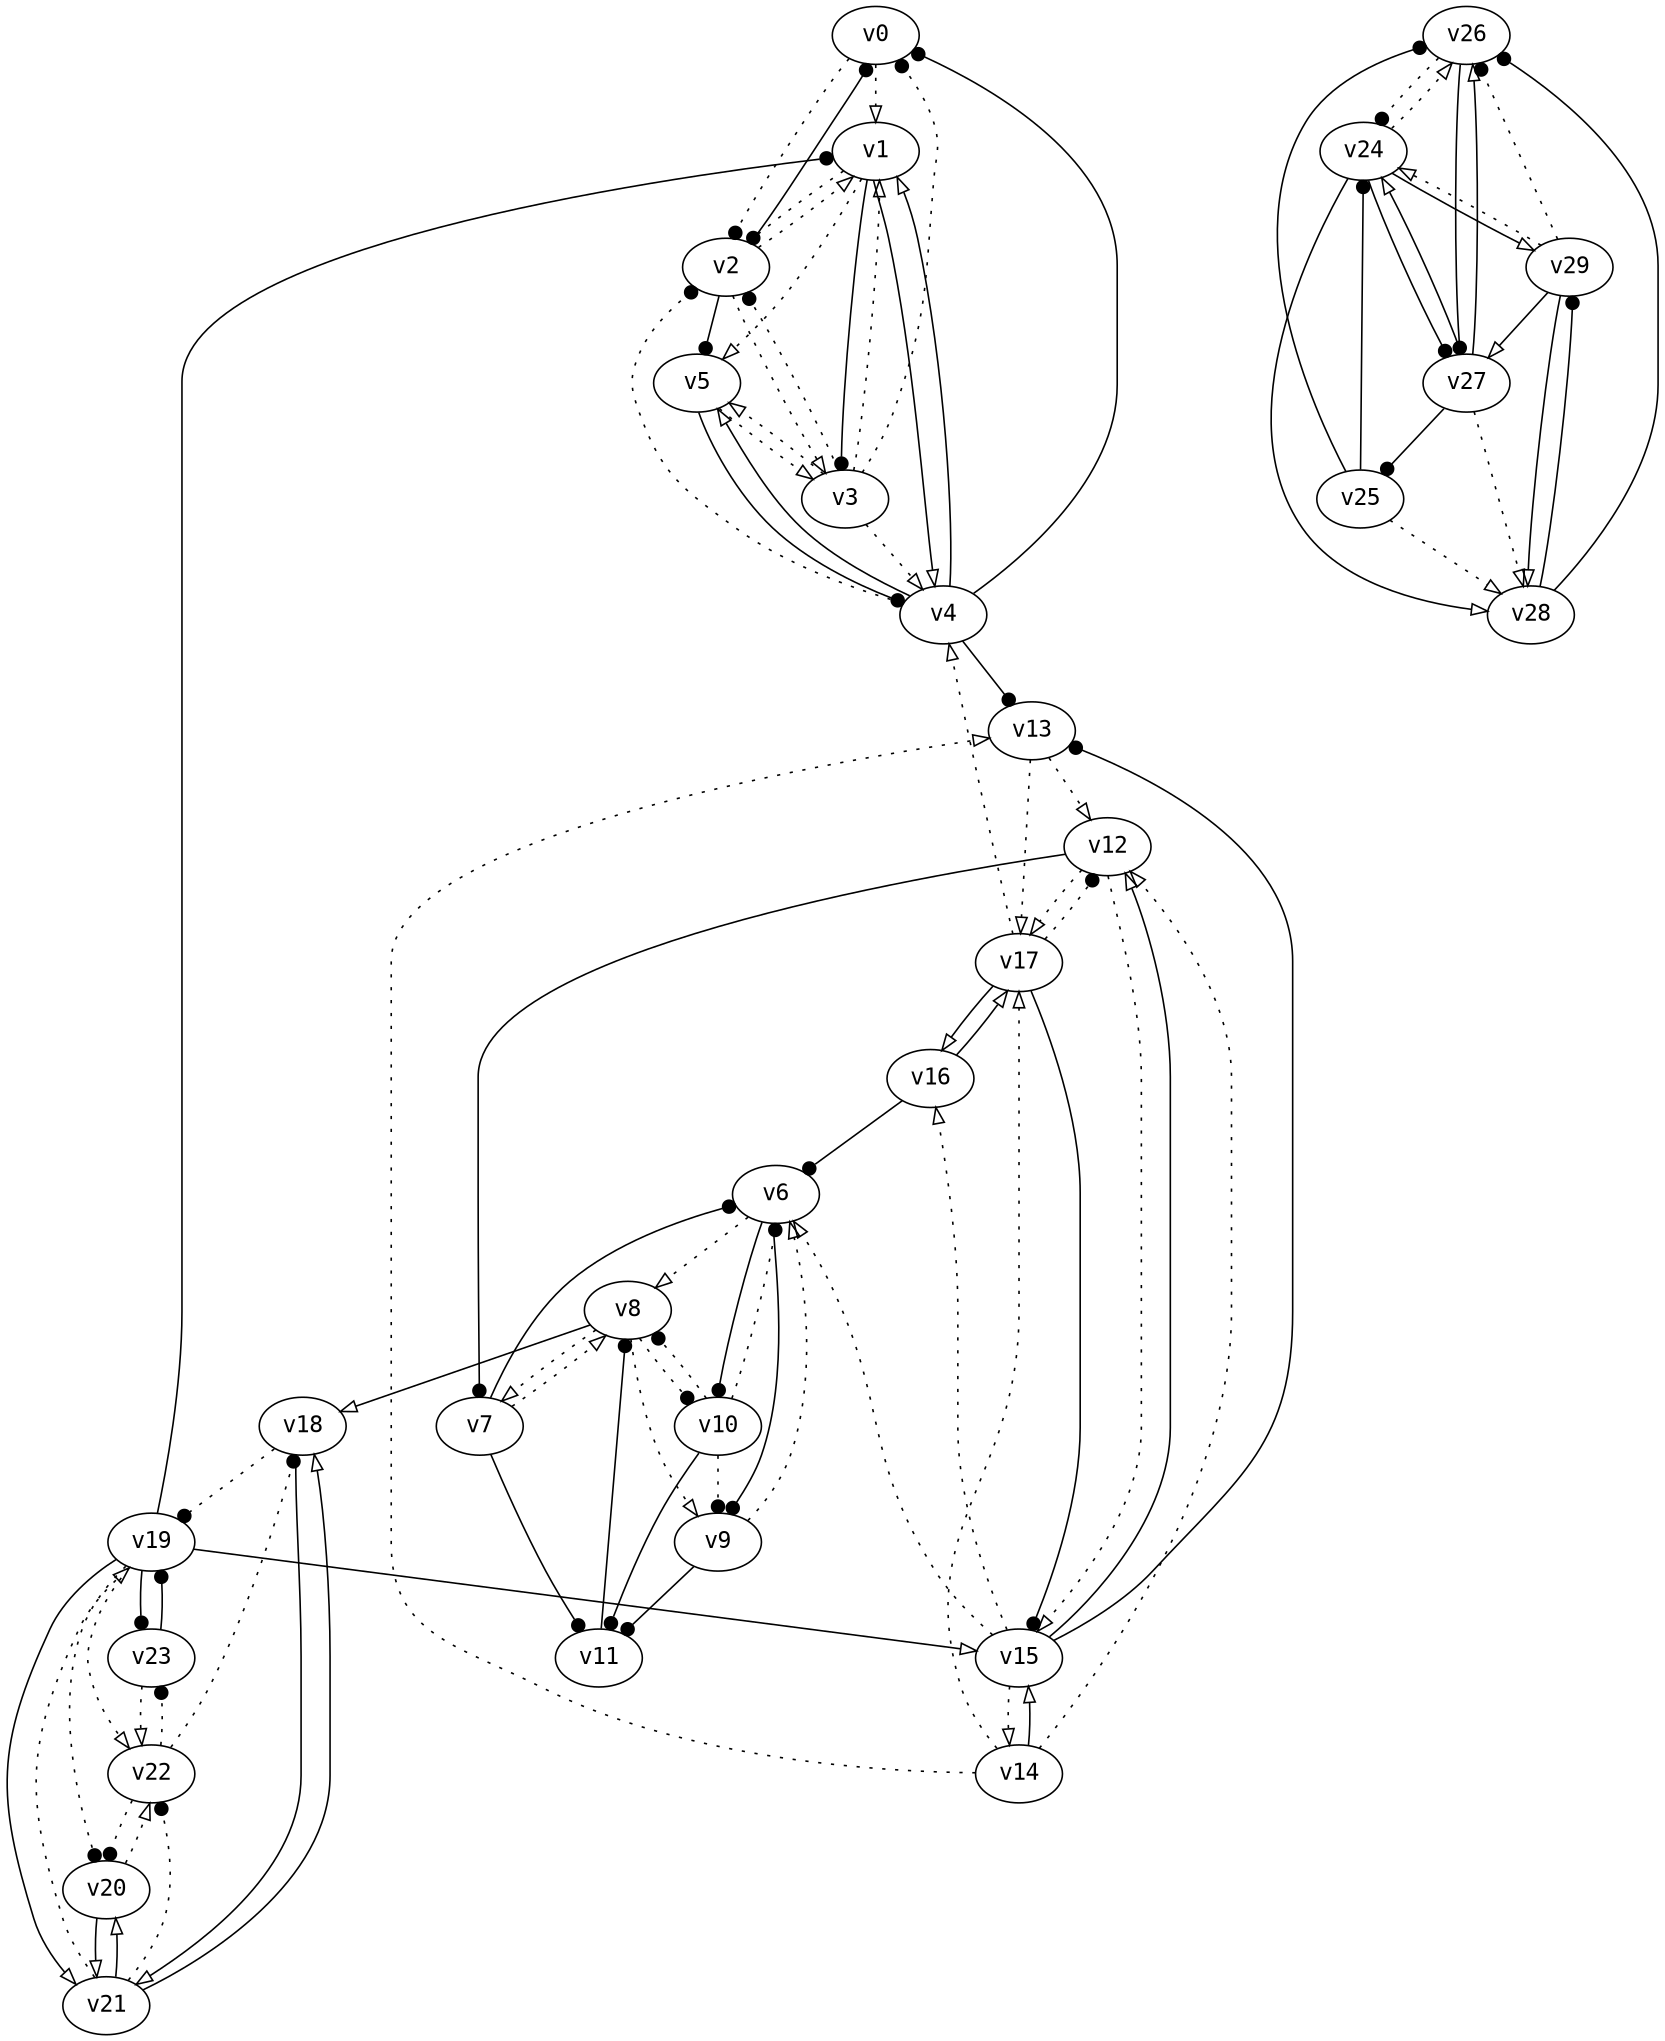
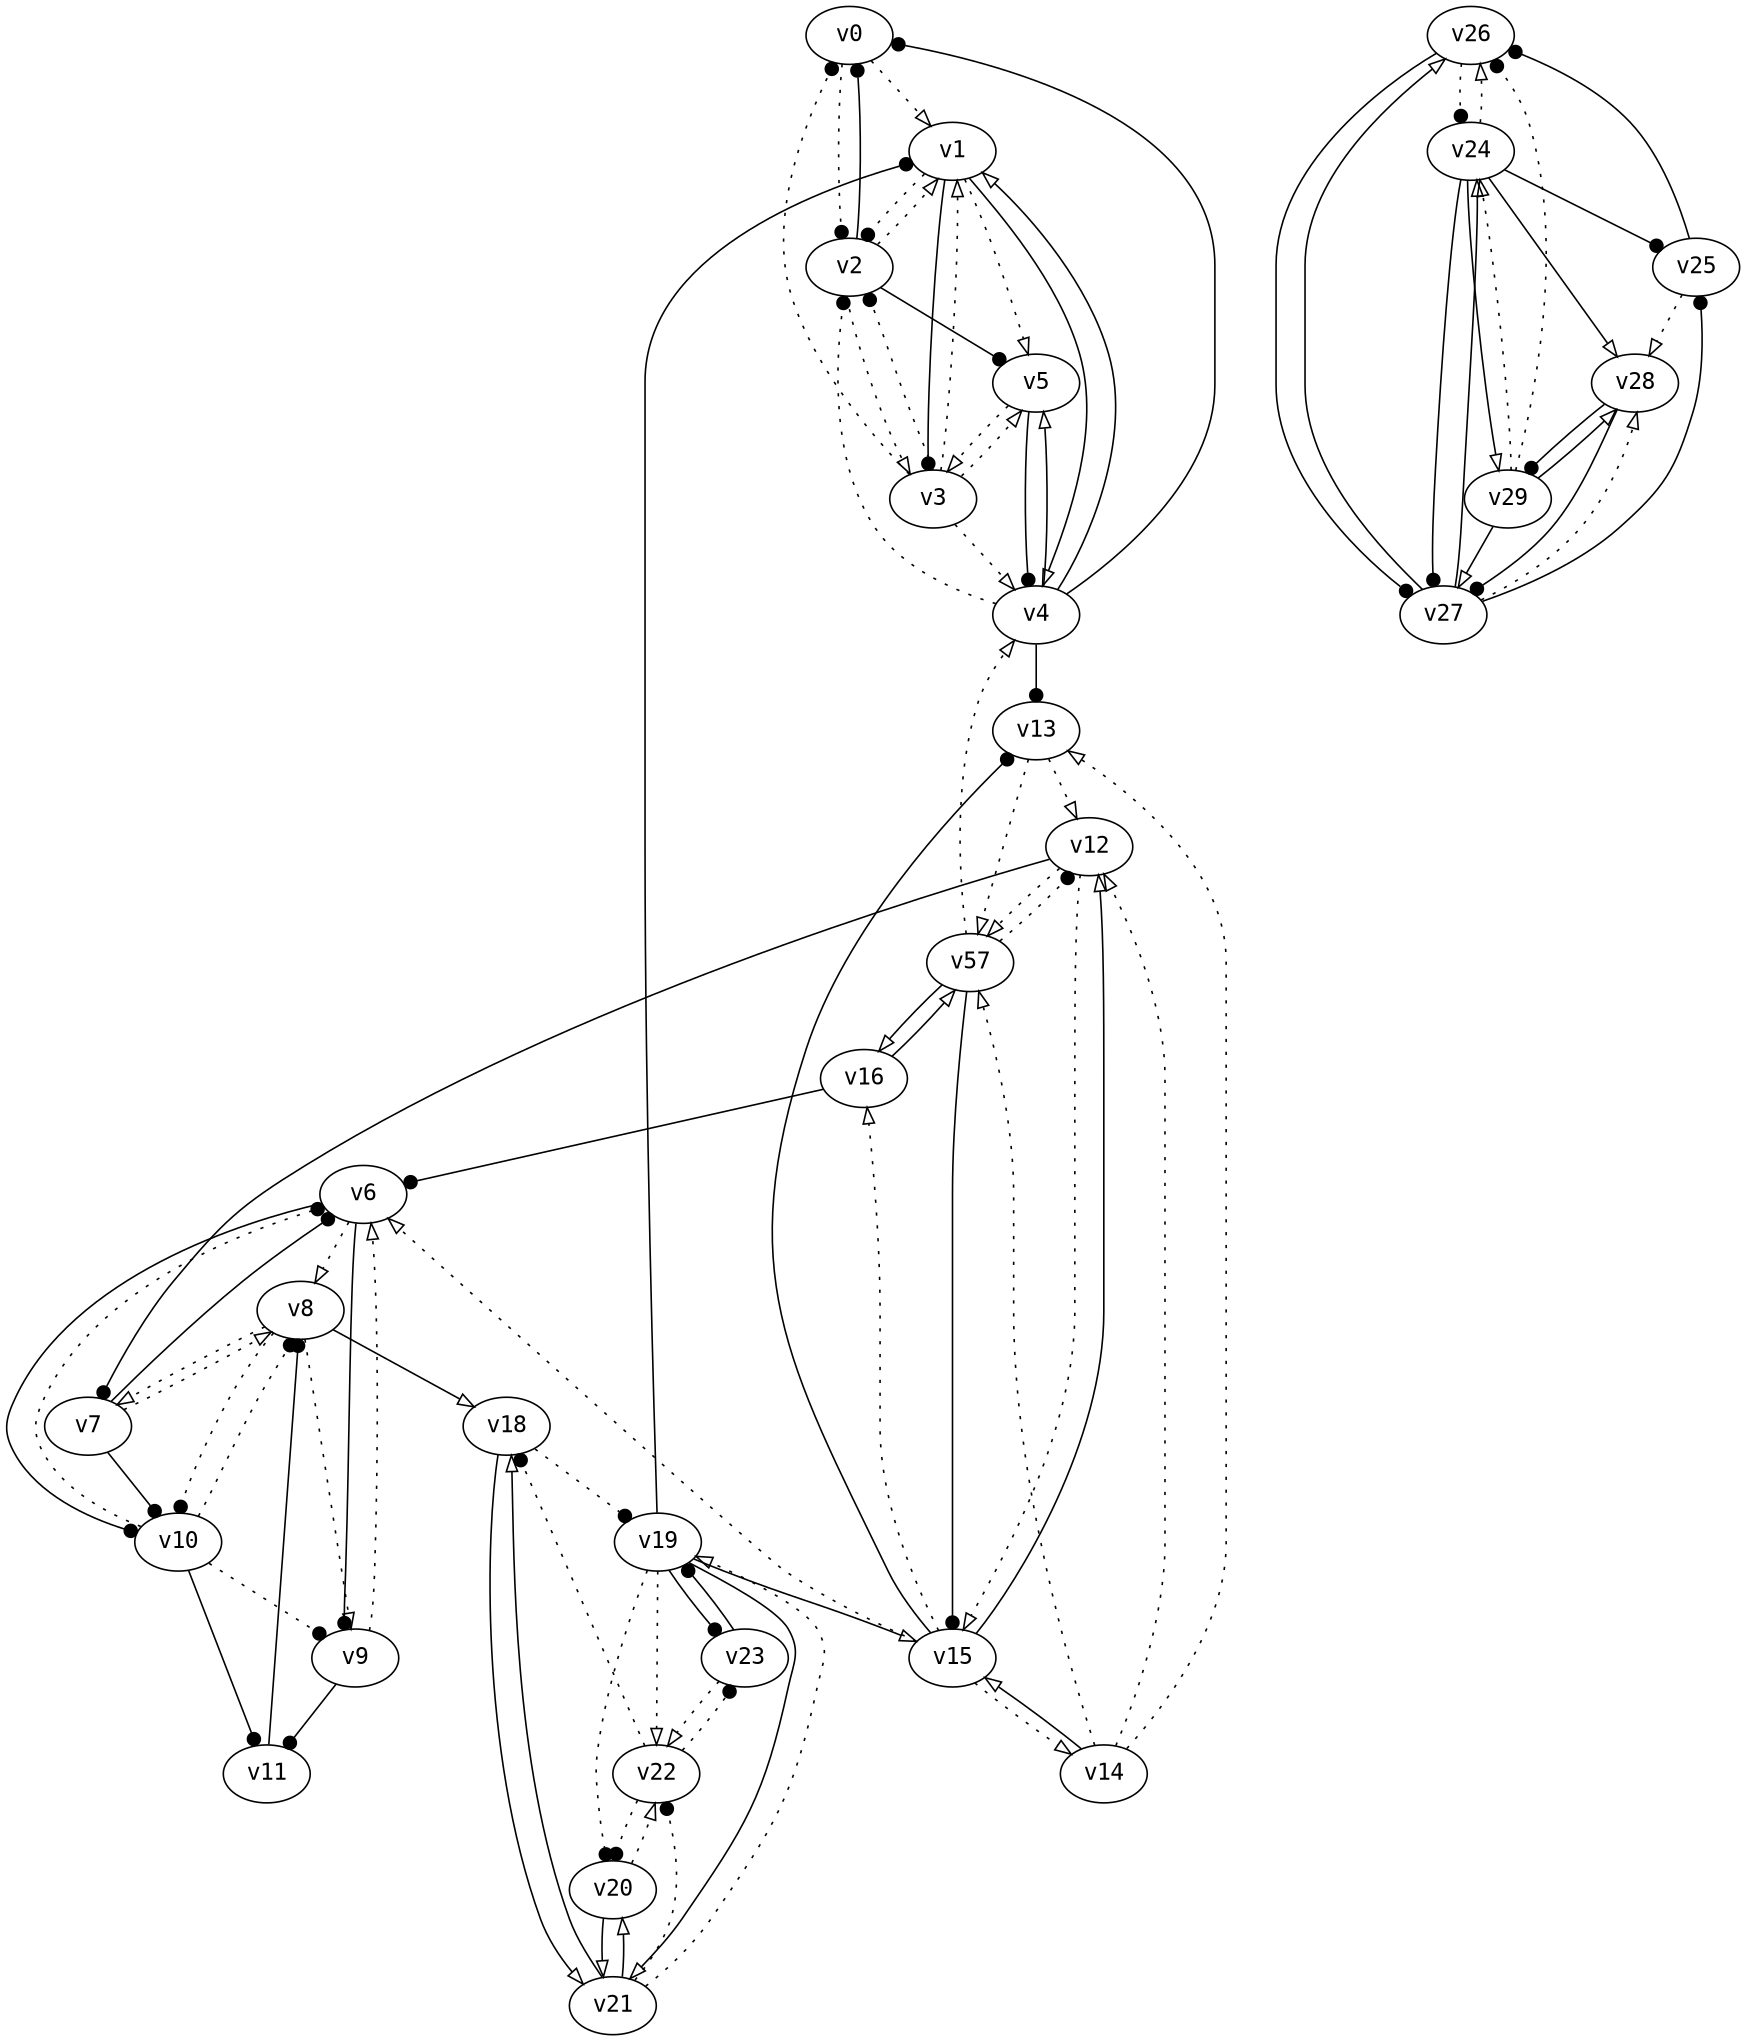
edge "v28" -> "v26": now "v28" -> "v27"
edge "v25" -> "v24": reversed
node "v17": label "v17" -> "v57"
edge "v7" -> "v11": now "v7" -> "v10"
